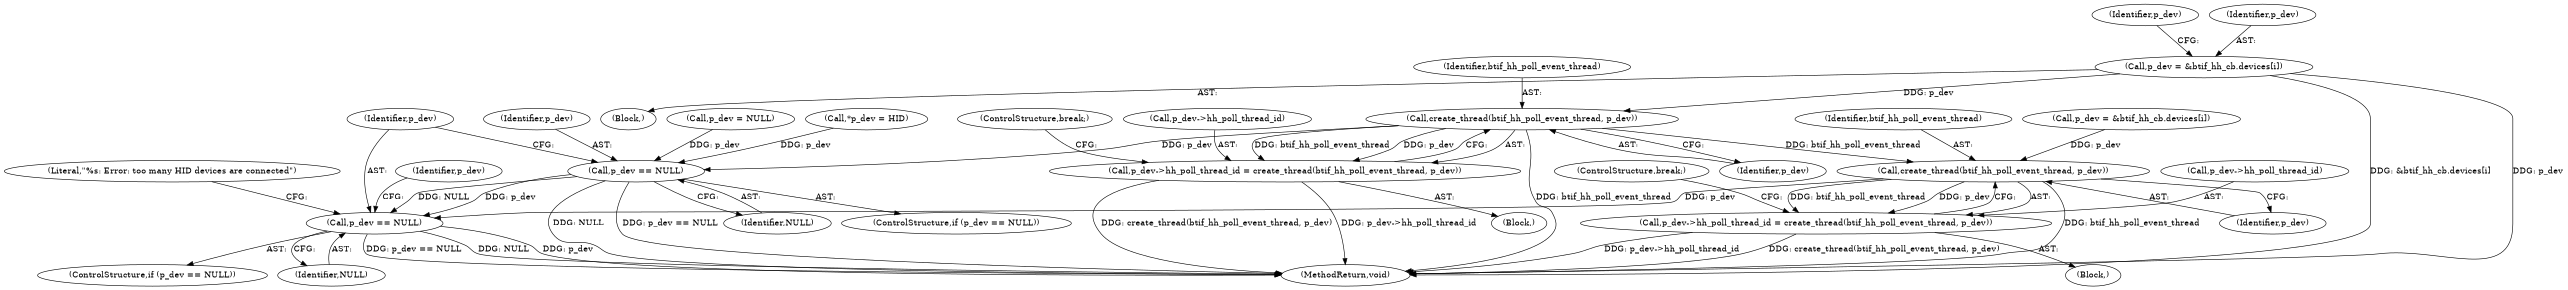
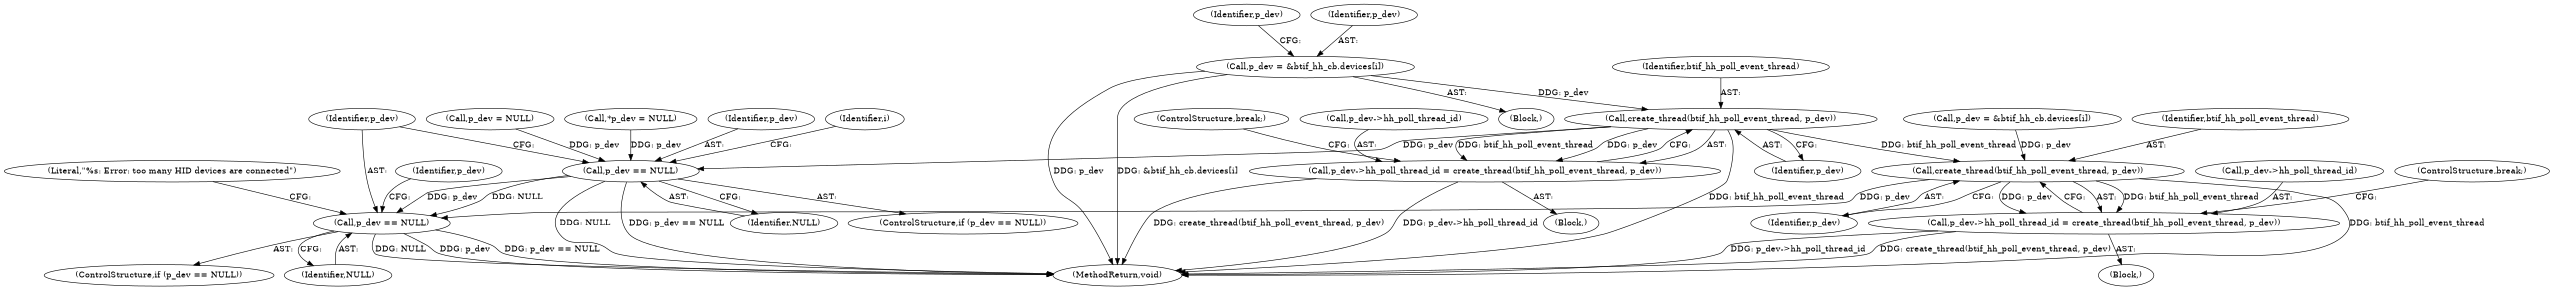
node "(Identifier,i)": added
node "(Call,*p_dev = HID)": label "(Call,*p_dev = HID)" -> "(Call,*p_dev = NULL)"
